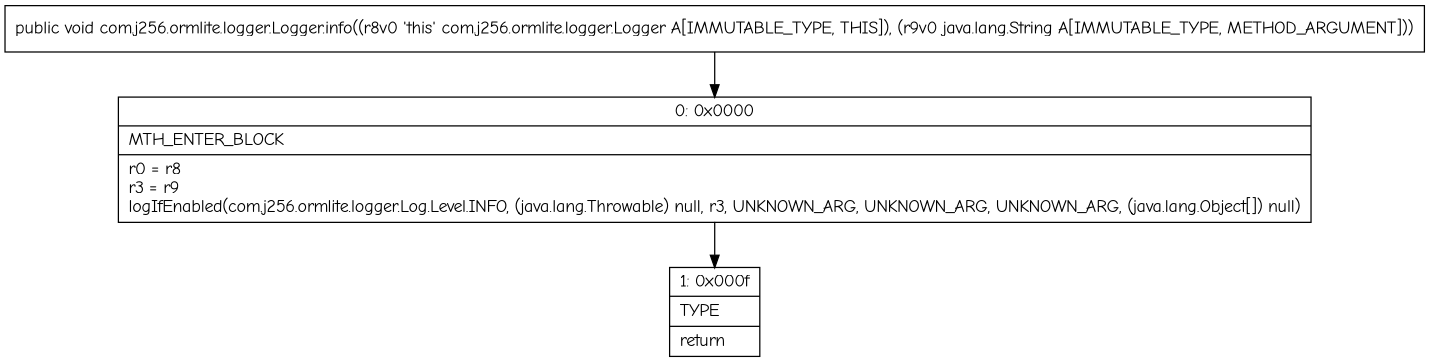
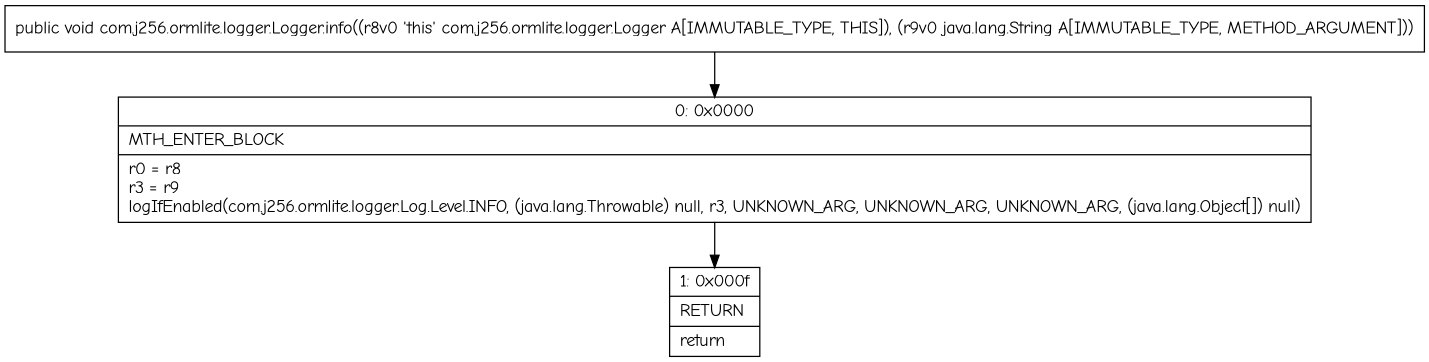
node "1: 0x000f": text "TYPE" -> "RETURN"
